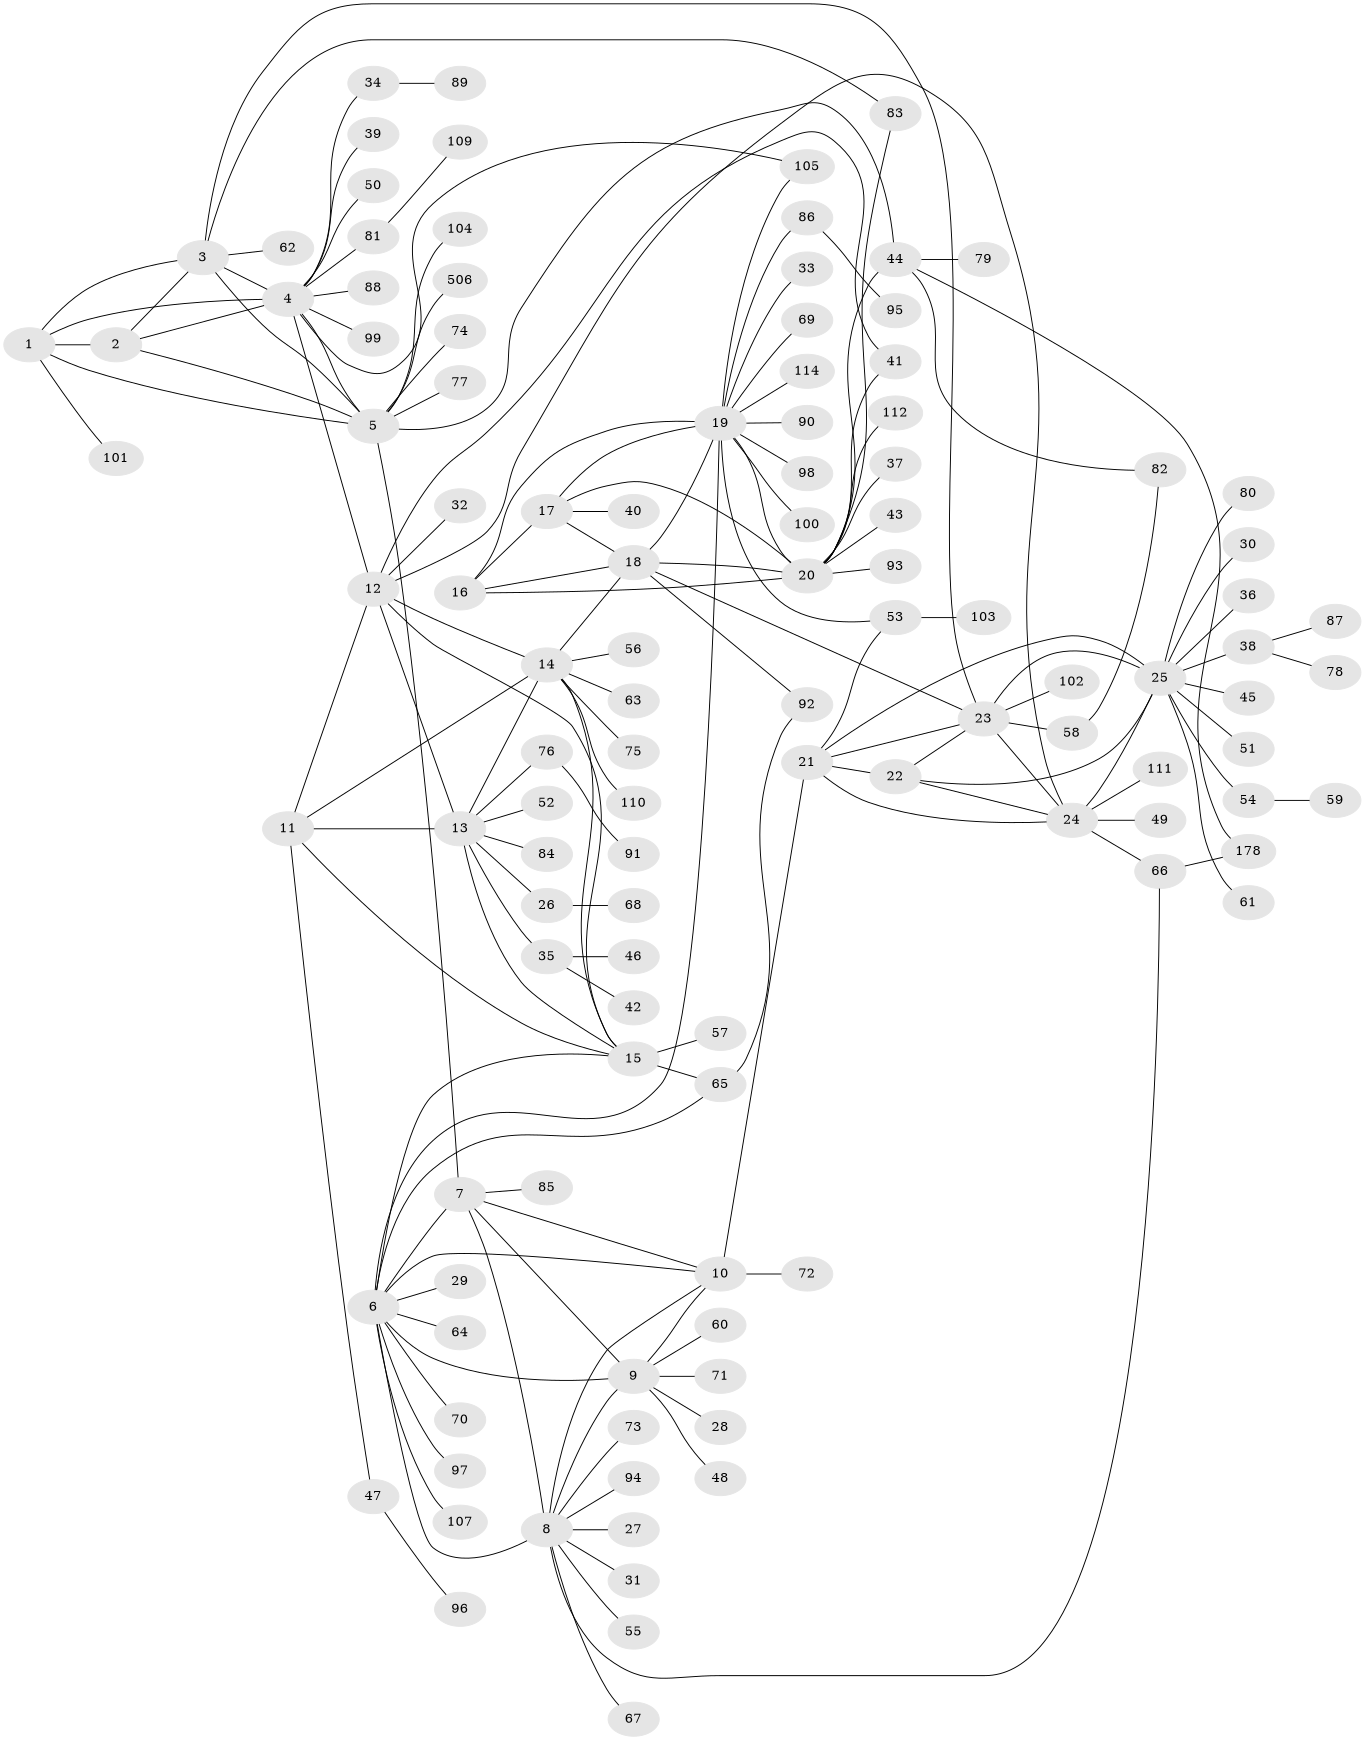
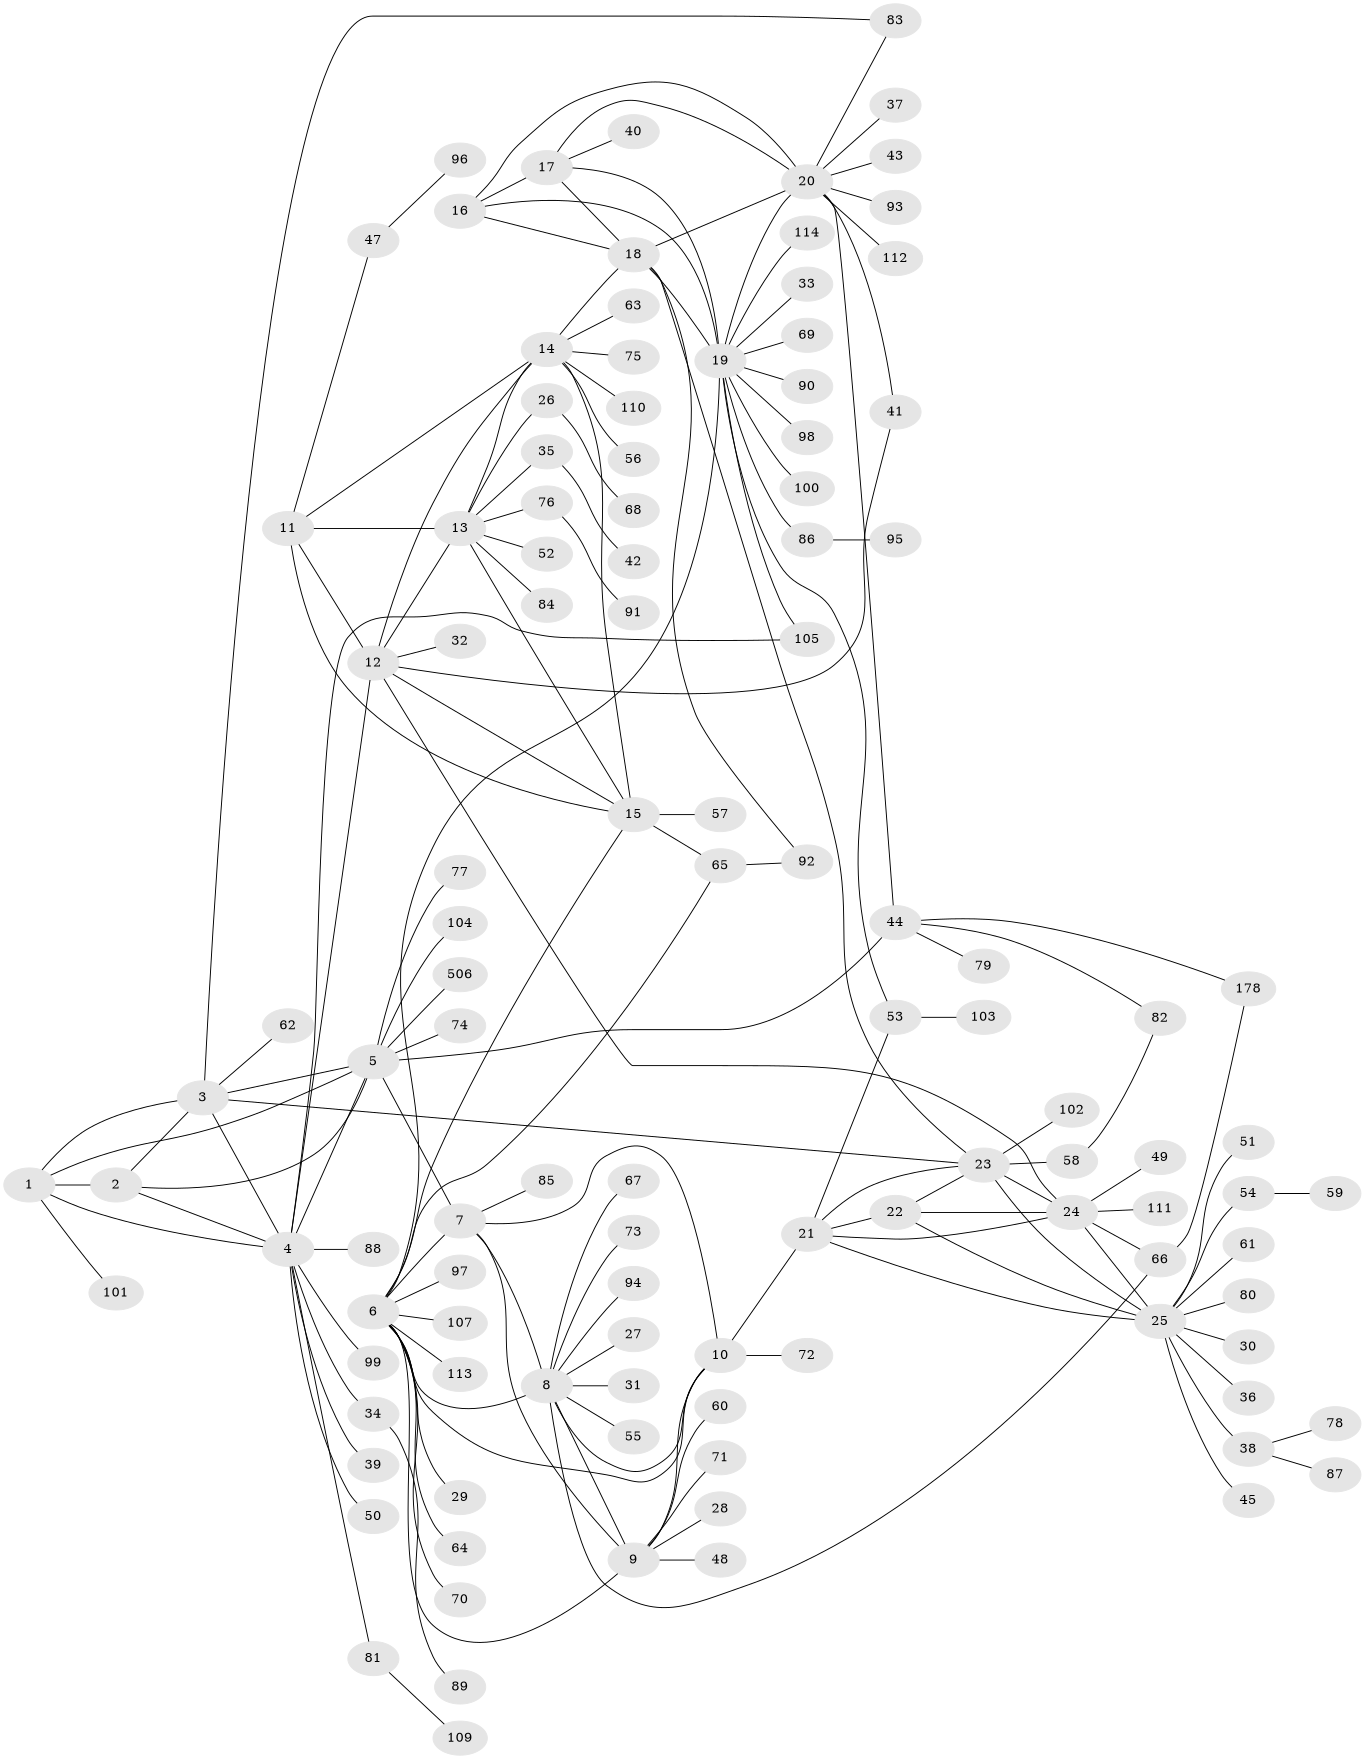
node "46": removed
node "113": added
